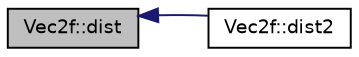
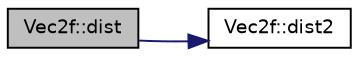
edge "Vec2f::dist2" -> "Vec2f::dist": reversed
